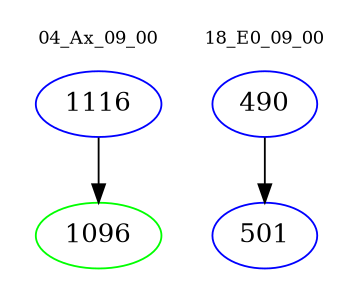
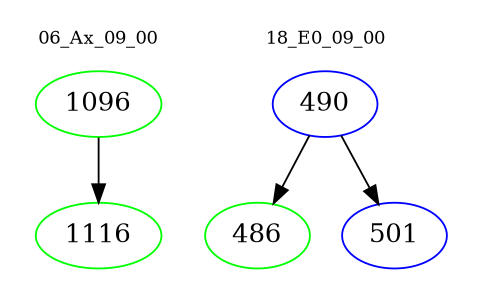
cluster "04_Ax_09_00": label "04_Ax_09_00" -> "06_Ax_09_00"
node "1116": color blue -> green
edge "1116" -> "1096": reversed
node "486": added
